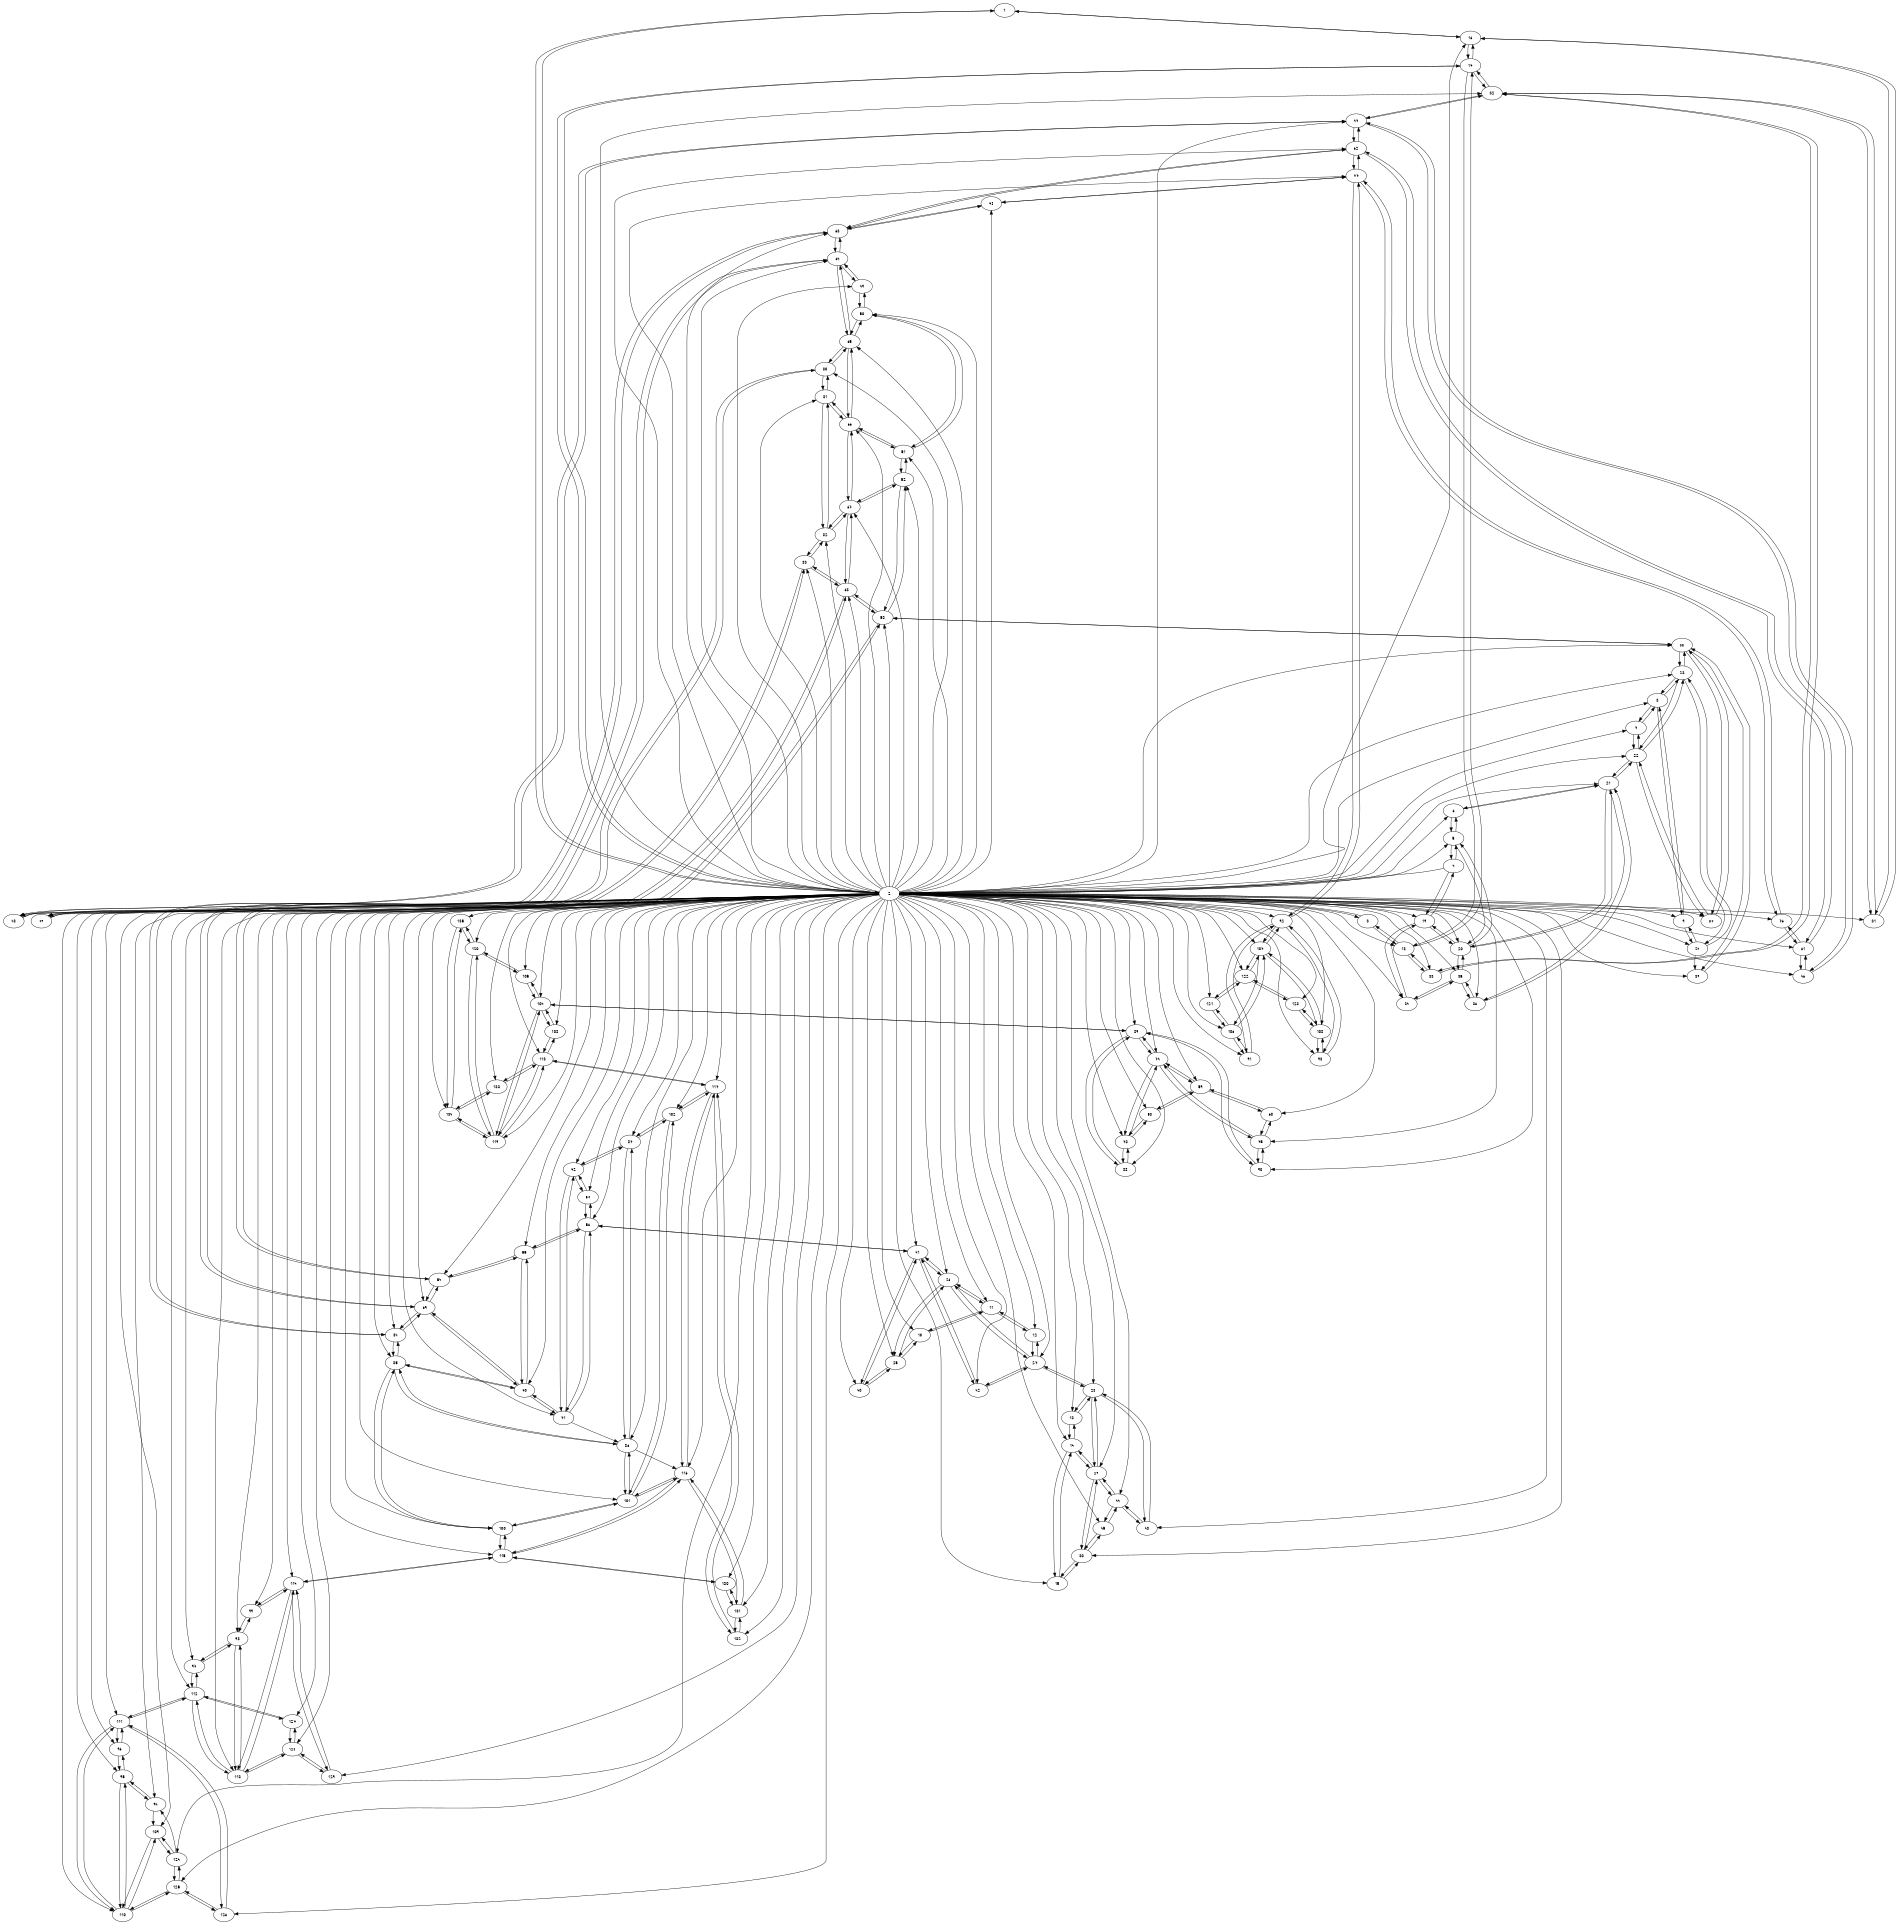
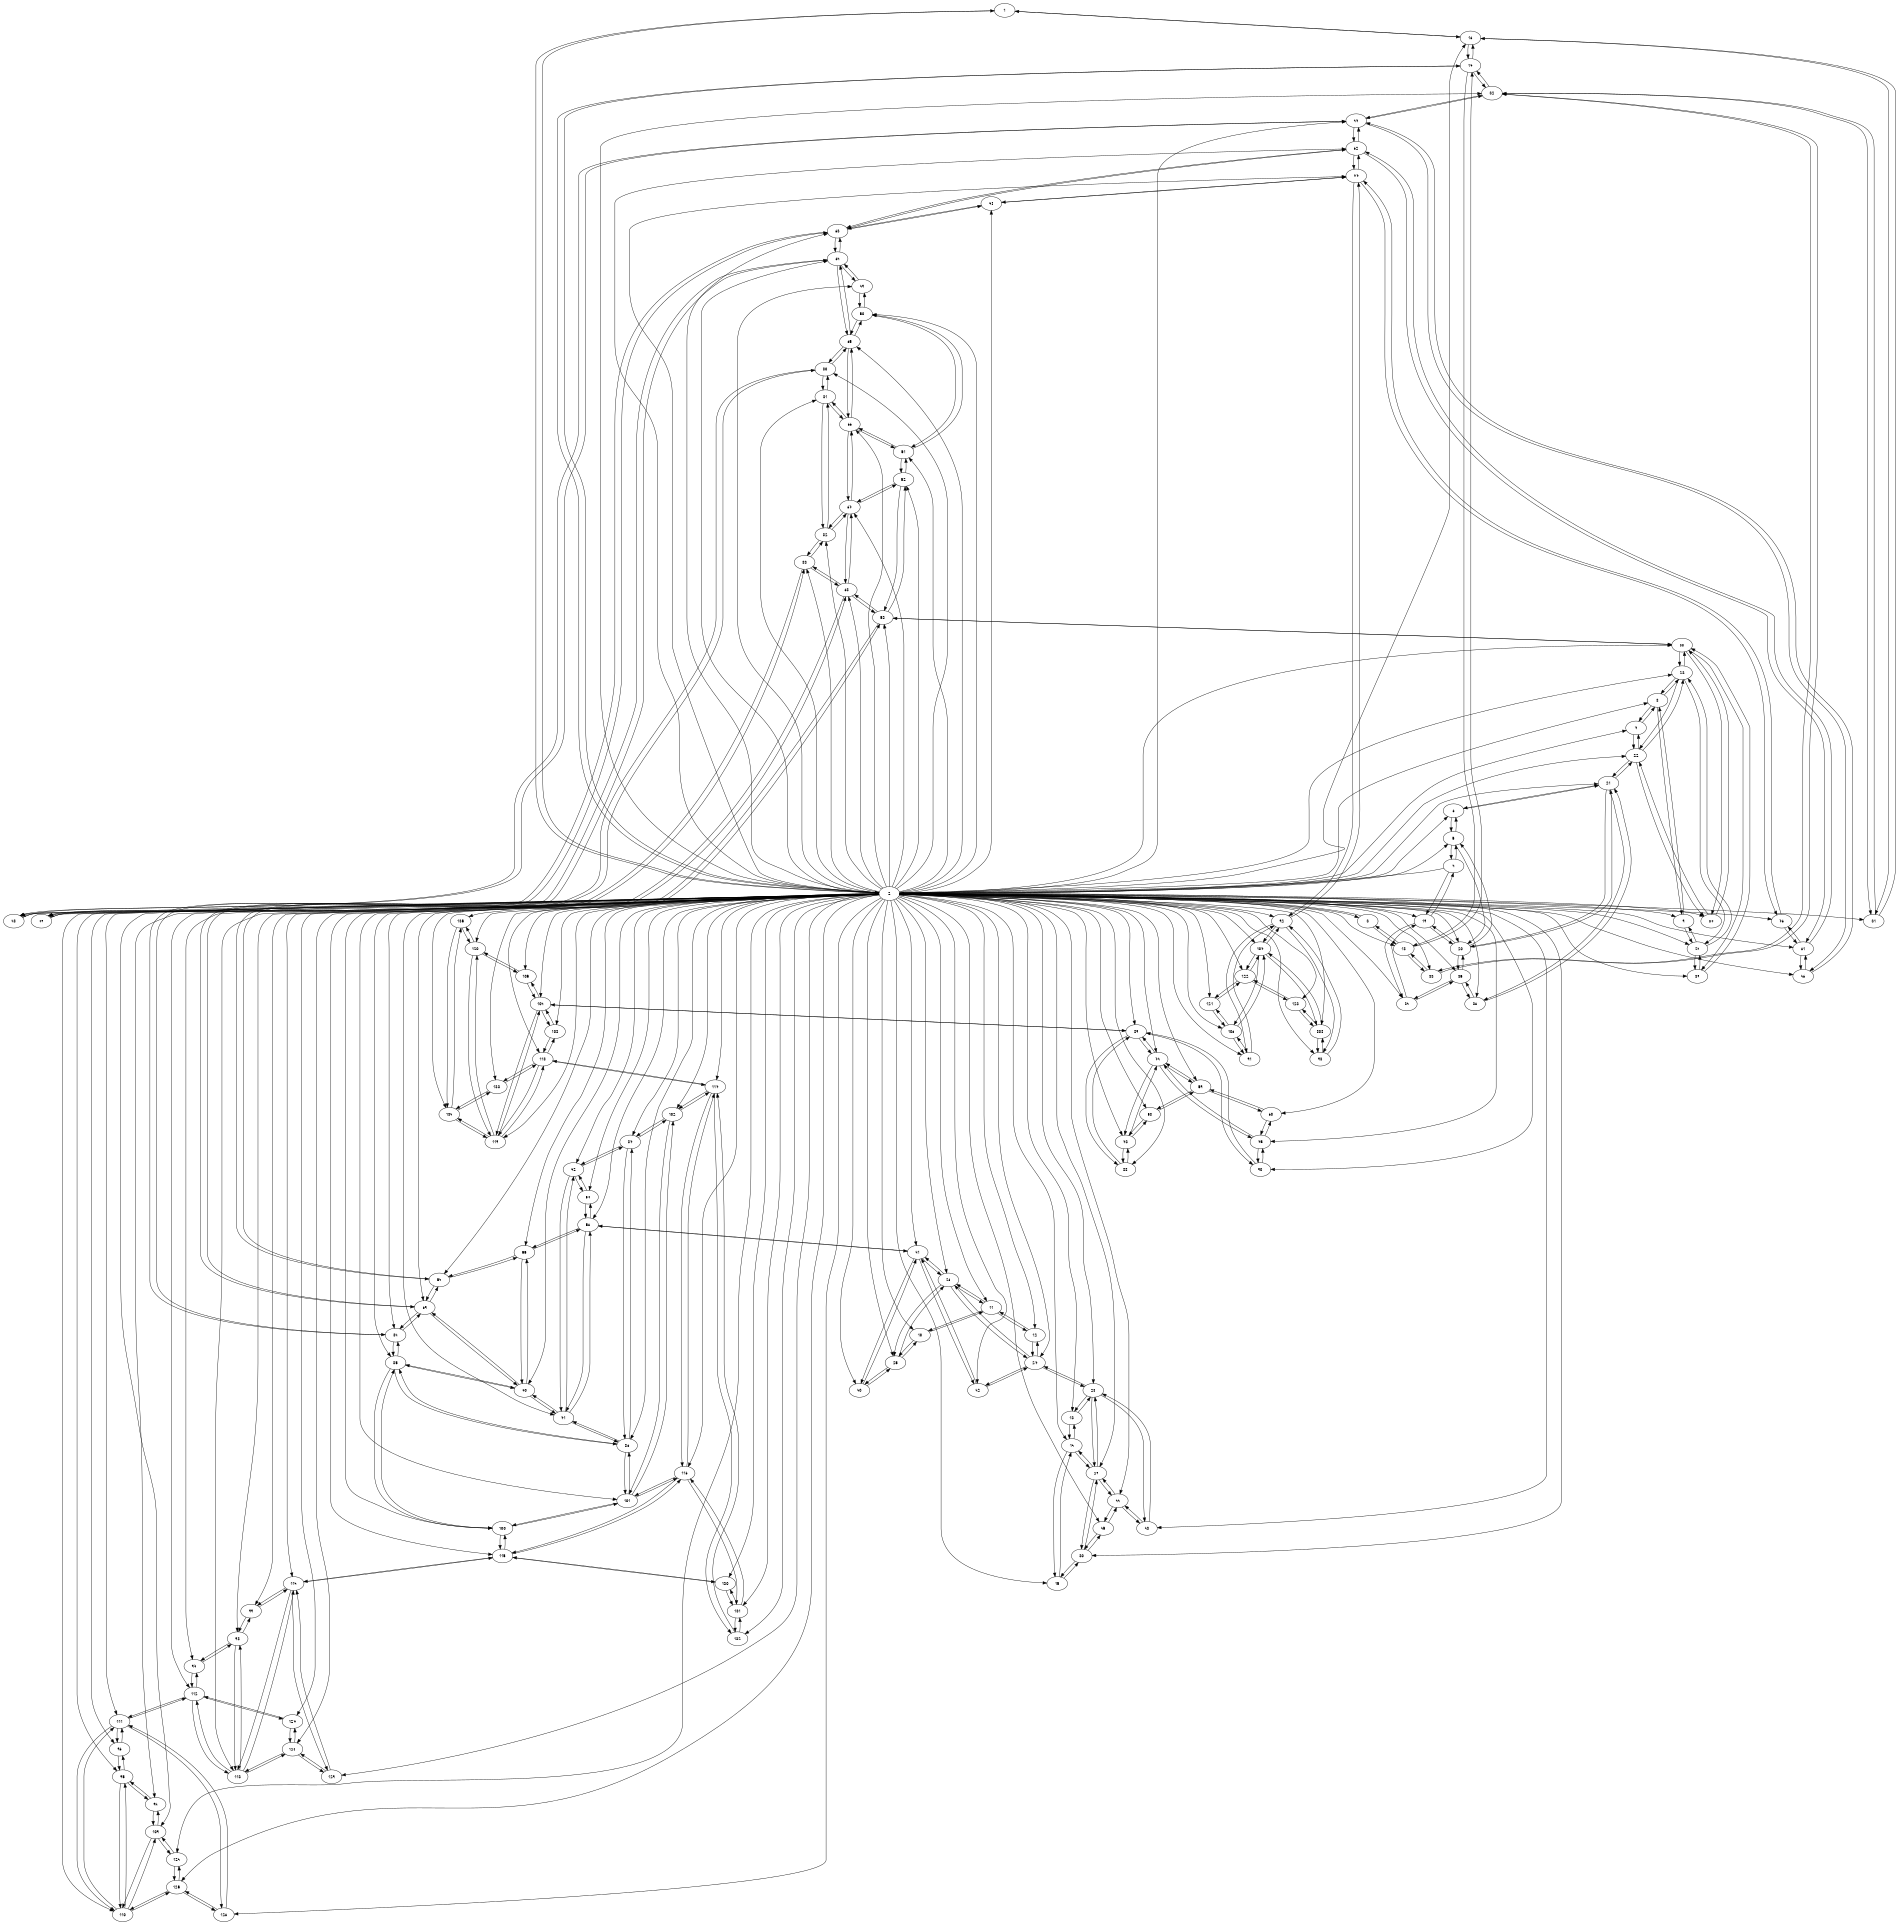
edge "39" -> "24": added
node "108": label "108" -> "808"
edge "86" -> "116": now "86" -> "71"
edge "124" -> "94": now "109" -> "94"
